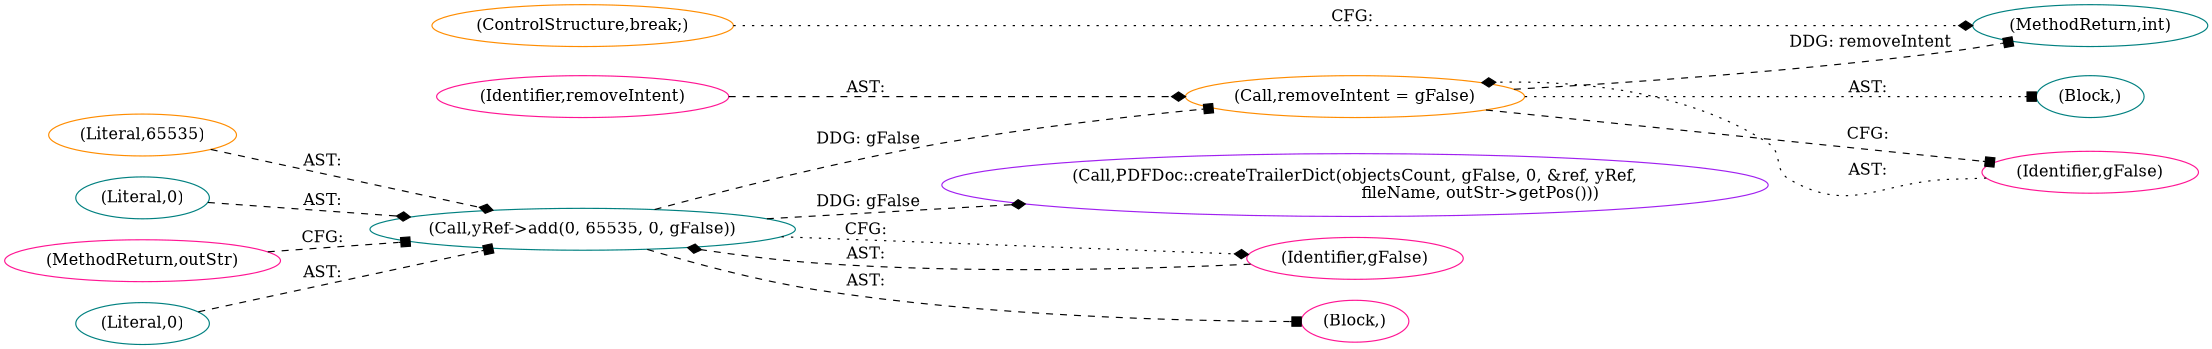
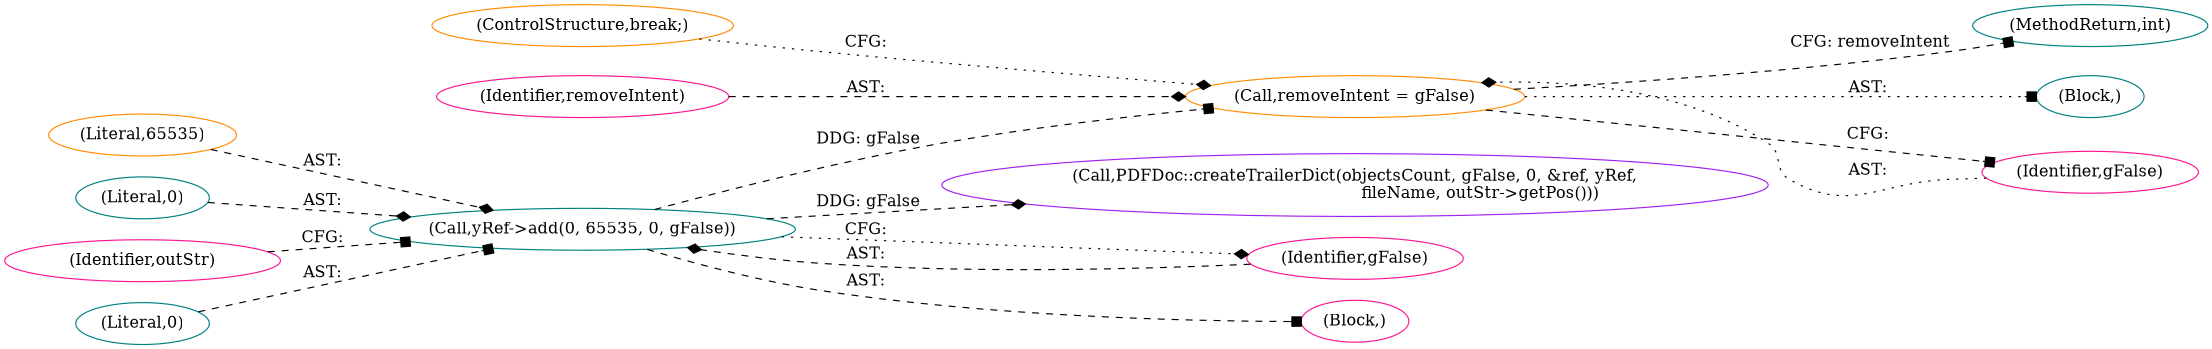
edge "(ControlStructure,break;)" -> "(MethodReturn,int)": now "(ControlStructure,break;)" -> "(Call,removeIntent = gFalse)"
edge "(Call,removeIntent = gFalse)" -> "(MethodReturn,int)": label "DDG: removeIntent" -> "CFG: removeIntent"
node "(MethodReturn,outStr)": label "(MethodReturn,outStr)" -> "(Identifier,outStr)"
